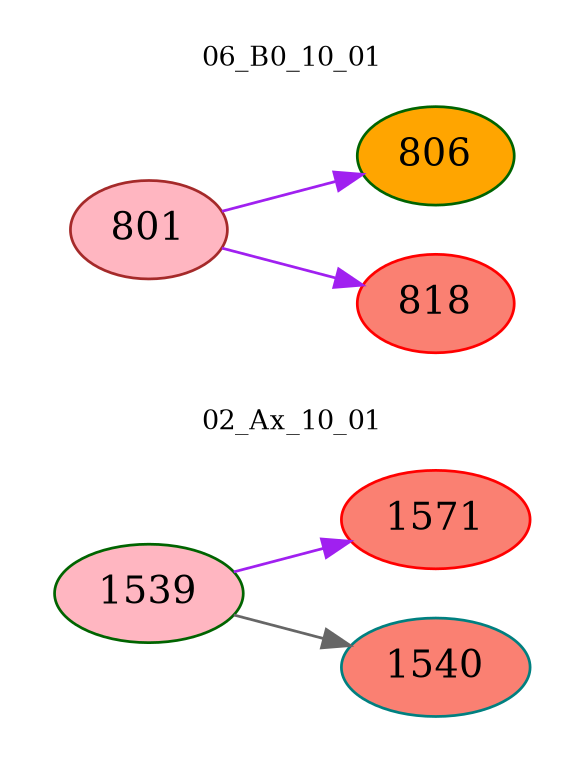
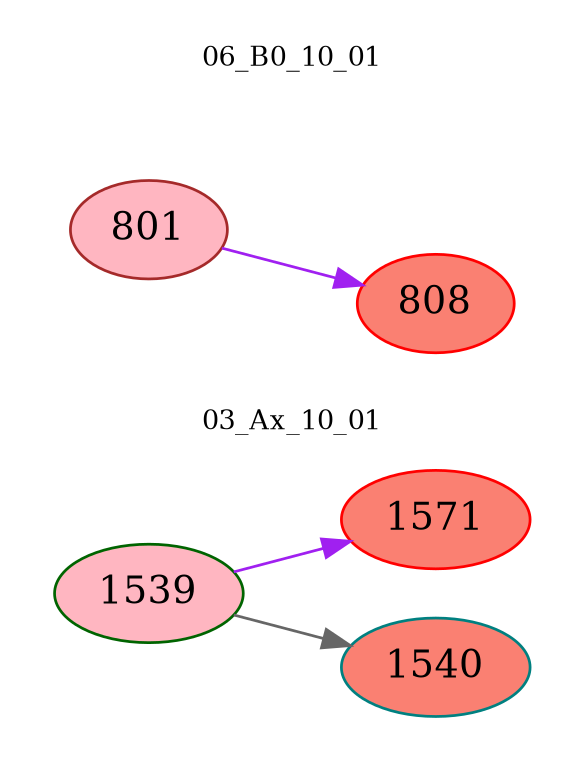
node "806": removed
node "818": label "818" -> "808"
cluster "02_Ax_10_01": label "02_Ax_10_01" -> "03_Ax_10_01"
